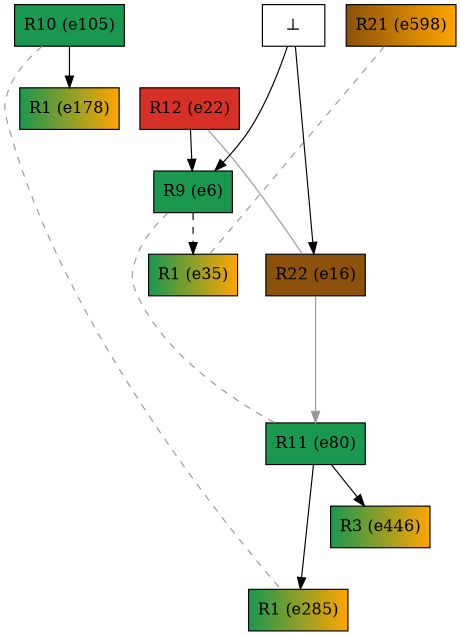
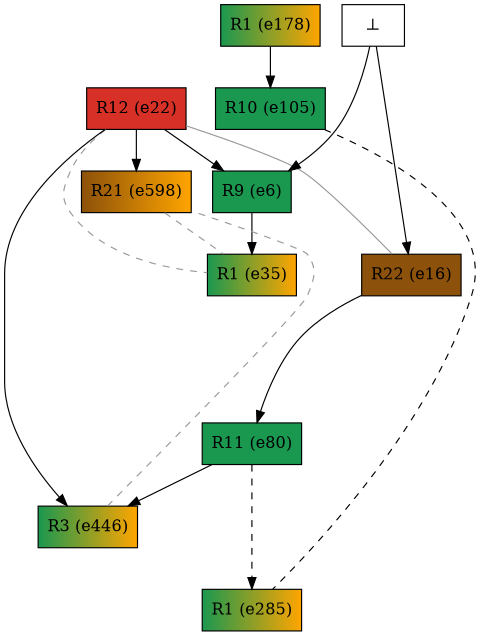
edge "R10 (e105)" -> "R1 (e178)": reversed
edge "R12 (e22)" -> "R21 (e598)": added
edge "R9 (e6)" -> "R1 (e35)": style dashed -> solid
edge "R12 (e22)" -- "R1 (e35)": added
edge "R12 (e22)" -> "R3 (e446)": added
edge "R10 (e105)" -- "R1 (e285)": color gray60 -> black
edge "R9 (e6)" -- "R11 (e80)": removed
edge "R21 (e598)" -- "R3 (e446)": added
edge "R22 (e16)" -> "R11 (e80)": color gray60 -> black
edge "R11 (e80)" -> "R1 (e285)": style solid -> dashed
